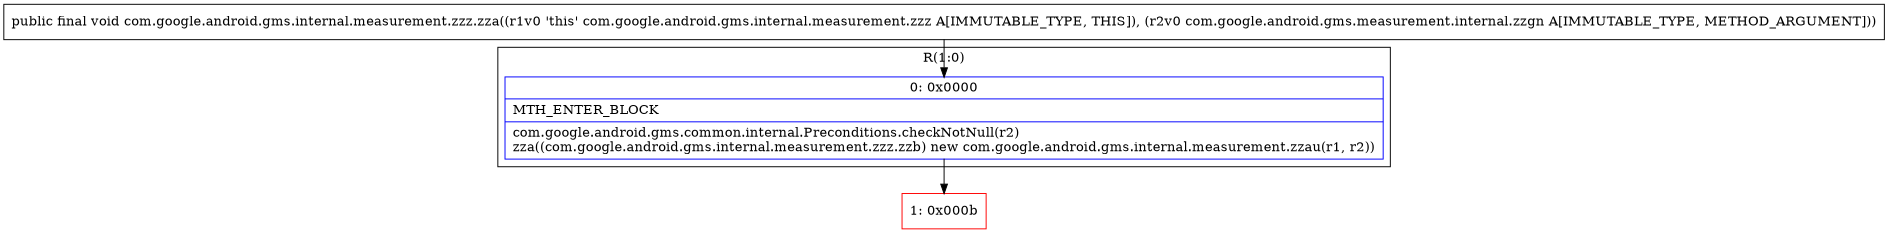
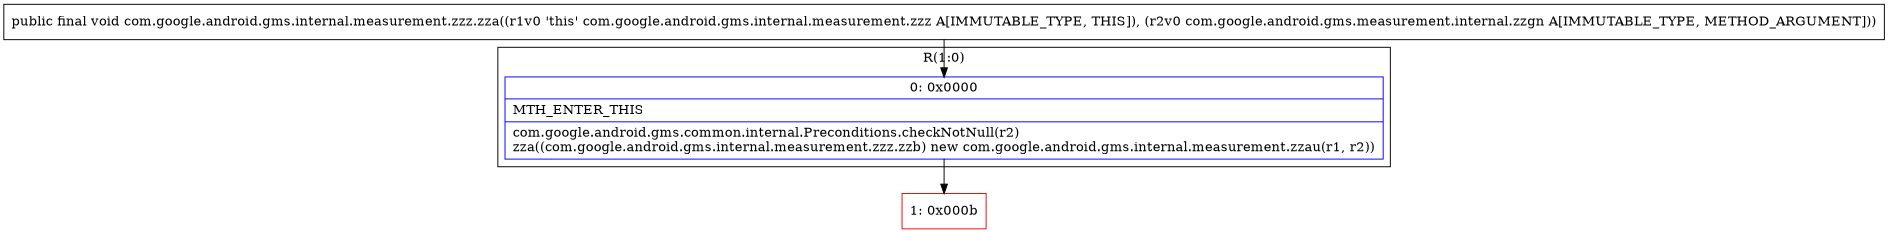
node "0: 0x0000": text "MTH_ENTER_BLOCK" -> "MTH_ENTER_THIS"
